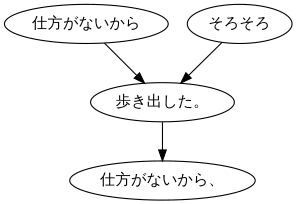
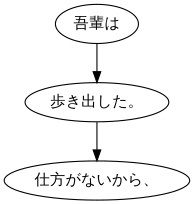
node "仕方がないから": label "仕方がないから" -> "吾輩は"
node "そろそろ": removed
